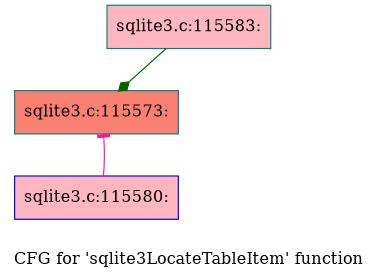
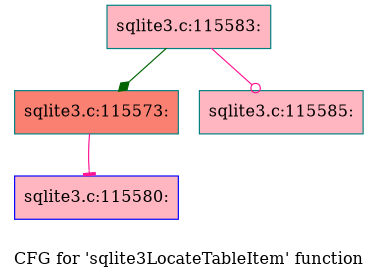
node "sqlite3.c:115585:": added
edge "sqlite3.c:115580:" -> "sqlite3.c:115573:": reversed
